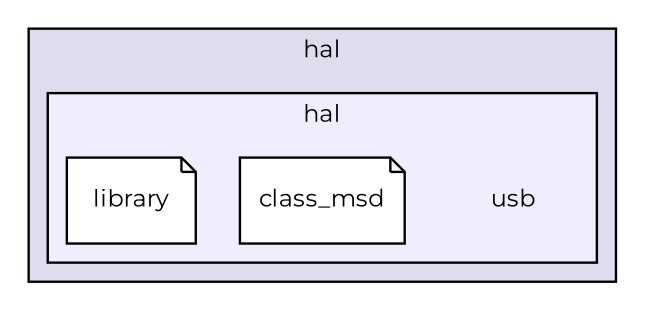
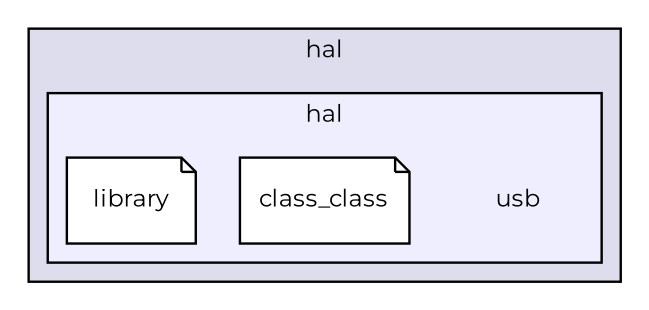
node "class_msd": label "class_msd" -> "class_class"
